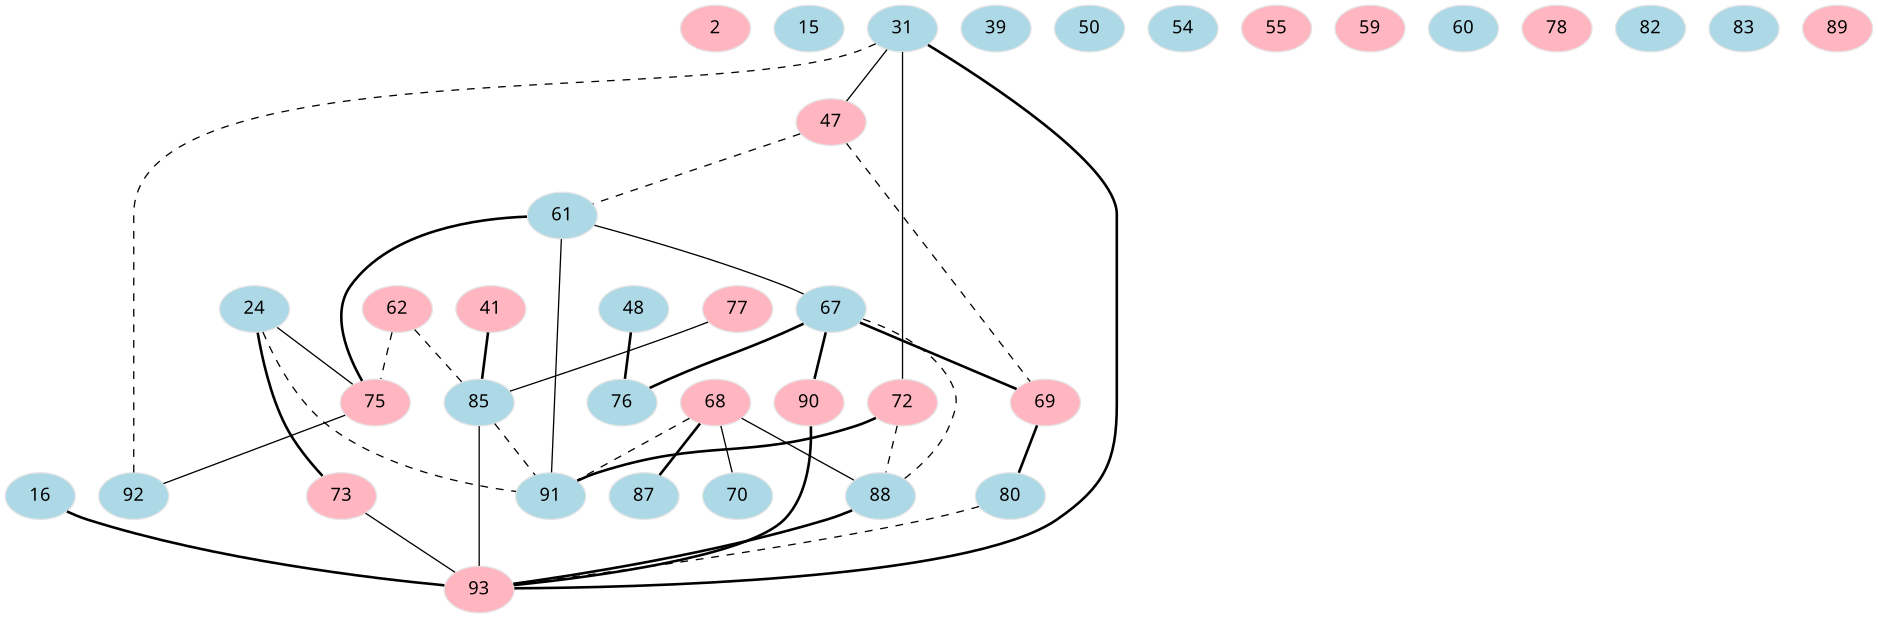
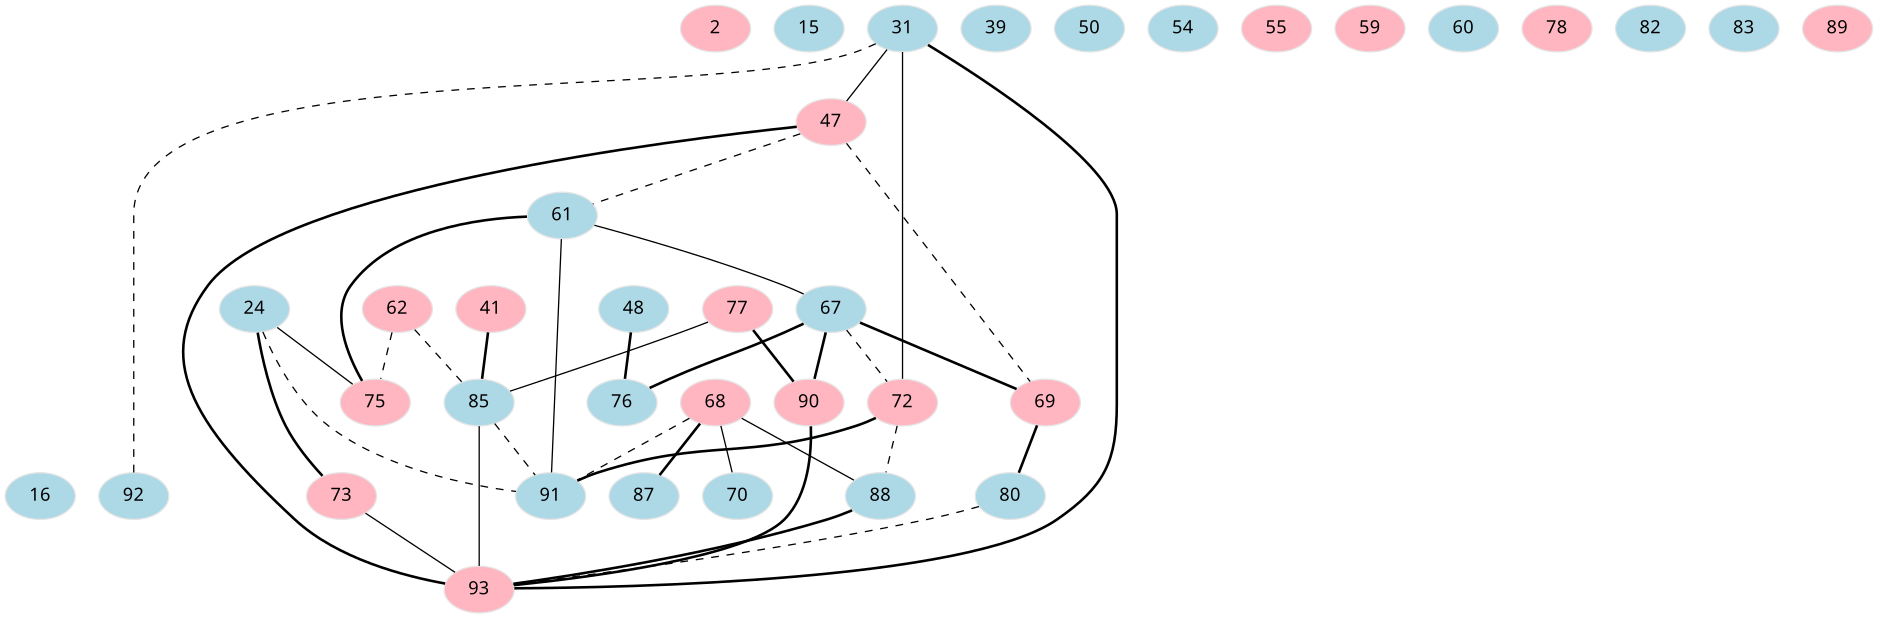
edge "77" -- "90": added
edge "67" -- "88": now "67" -- "72"
edge "75" -- "92": removed
edge "16" -- "93": now "47" -- "93"
